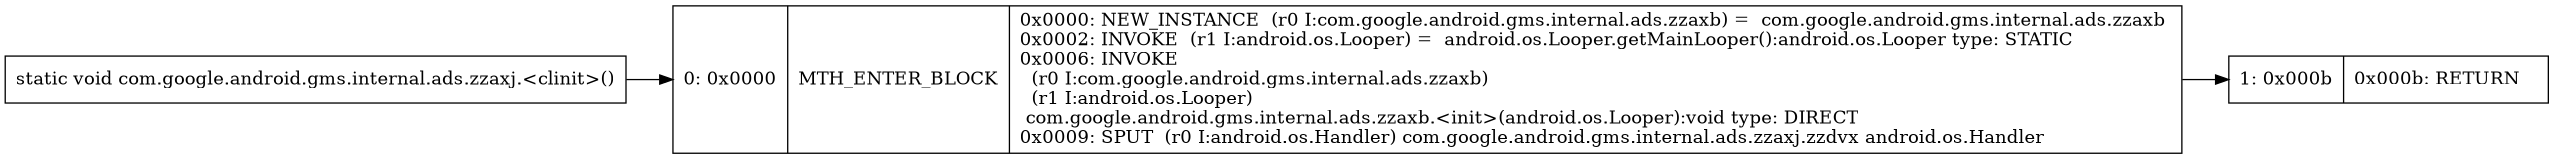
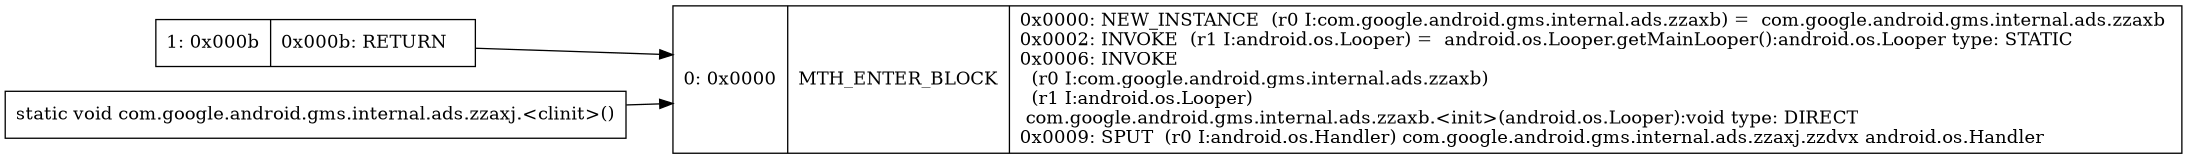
edge "0: 0x0000" -> "1: 0x000b": reversed
